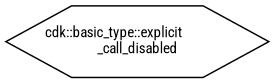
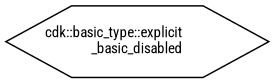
node "cdk::basic_type::explicit _call_disabled": label "cdk::basic_type::explicit _call_disabled" -> "cdk::basic_type::explicit _basic_disabled"
